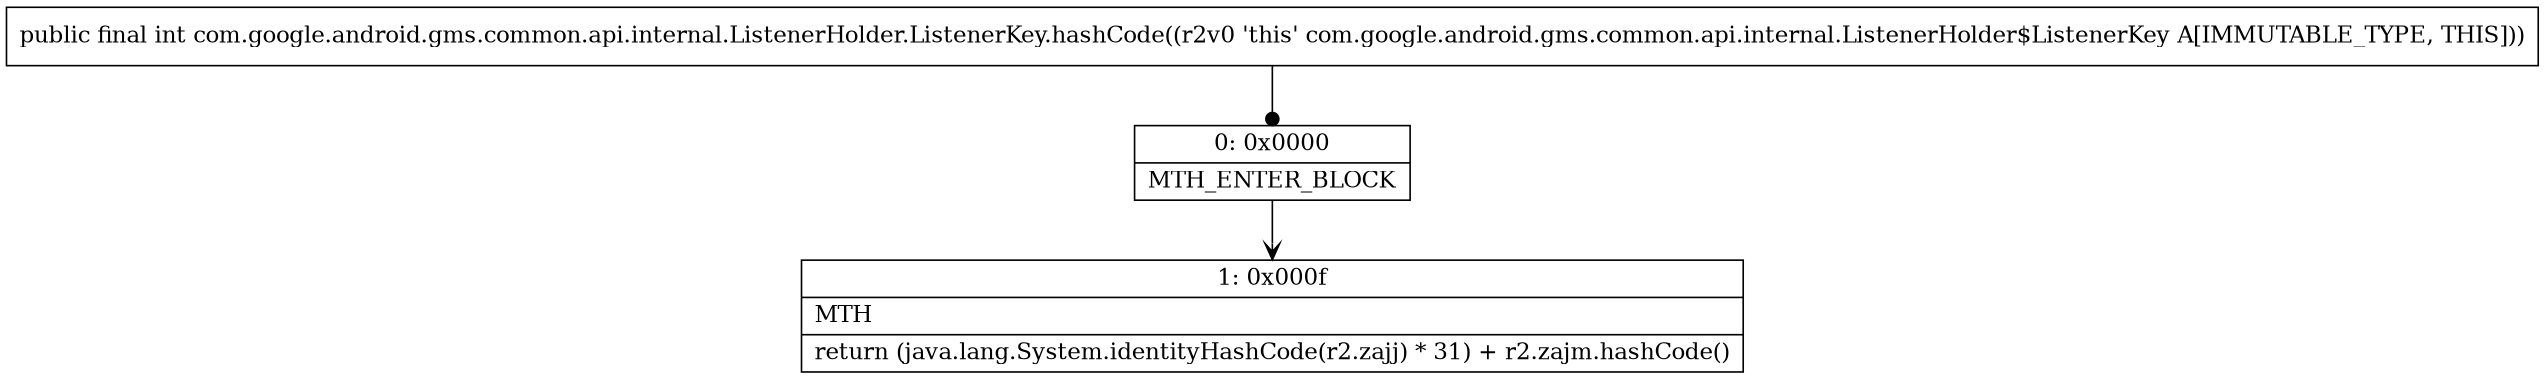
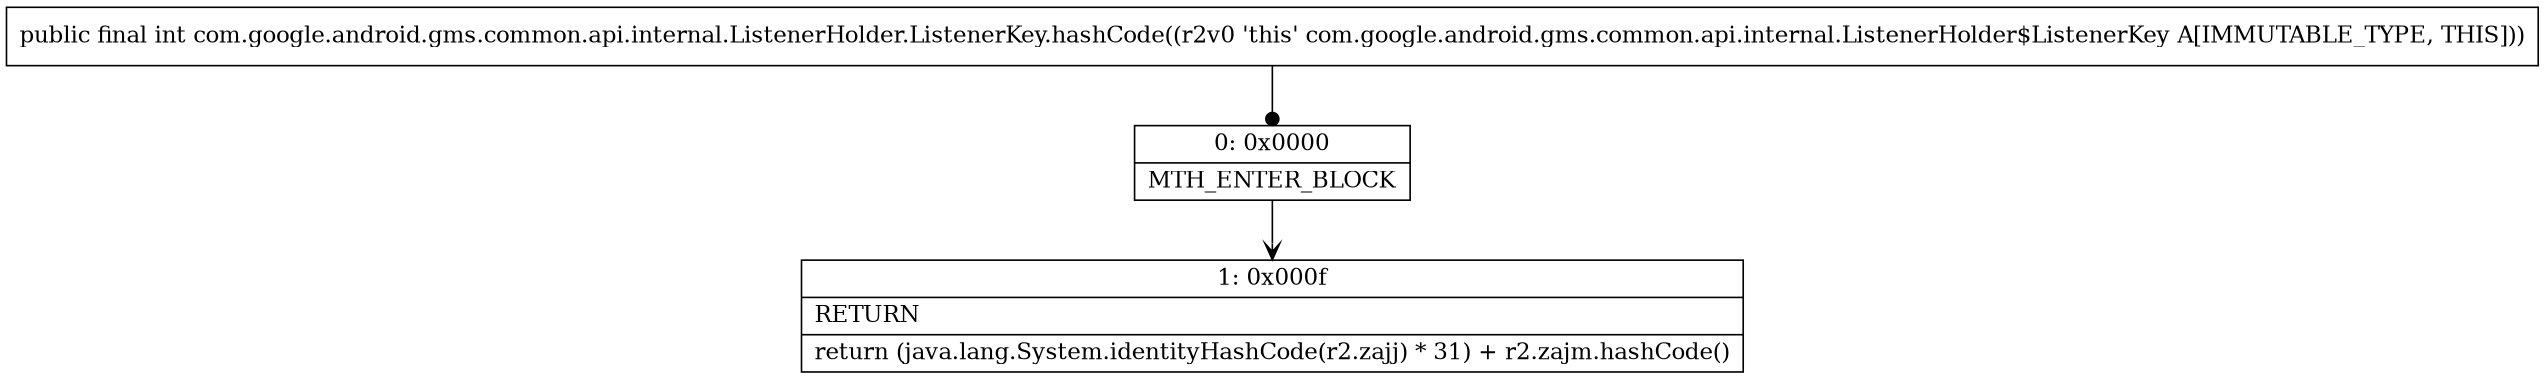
node "1: 0x000f": text "MTH" -> "RETURN"
